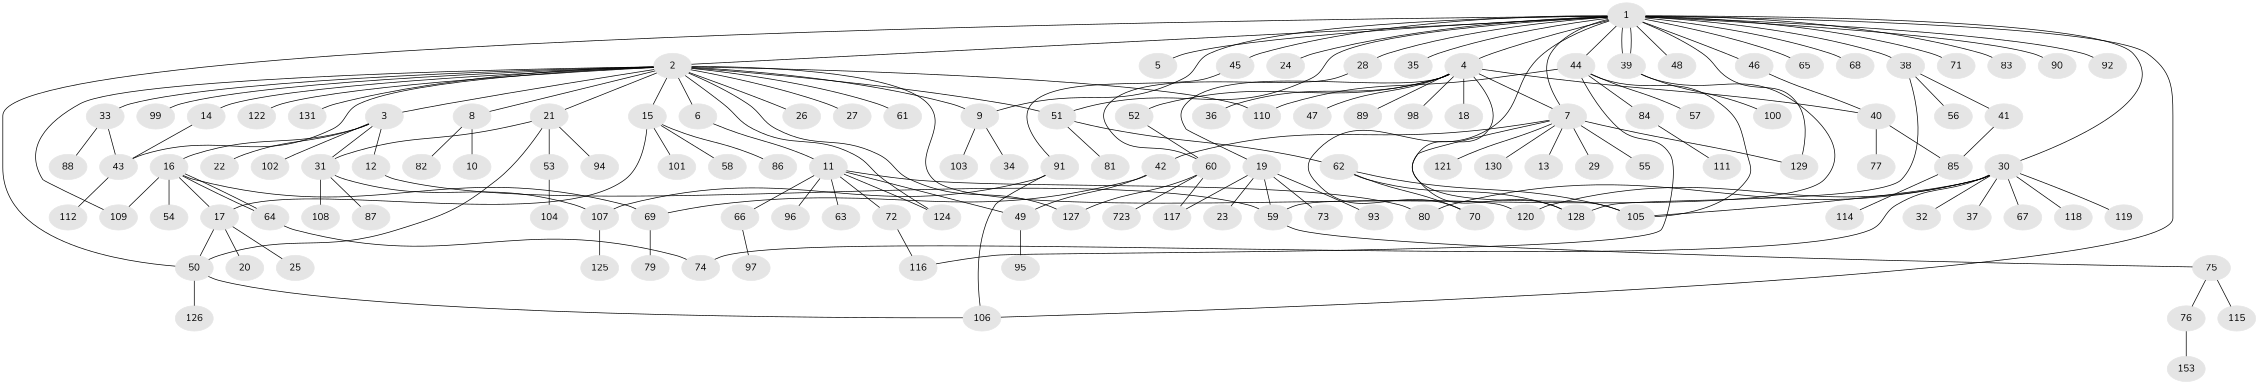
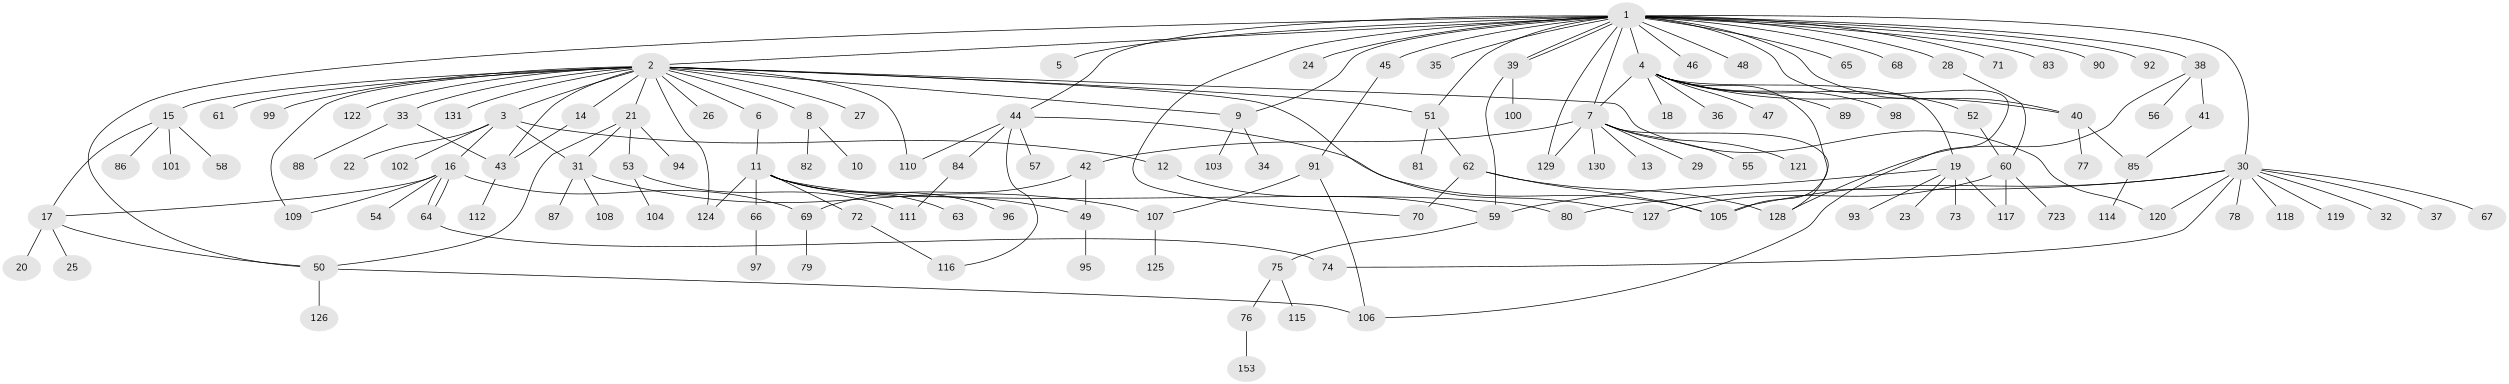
edge "46" -- "40": now "1" -- "40"
edge "53" -- "111": added
node "78": added
